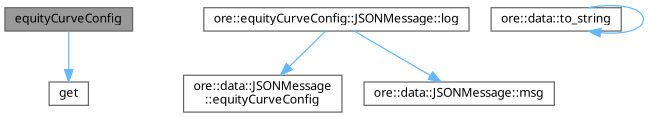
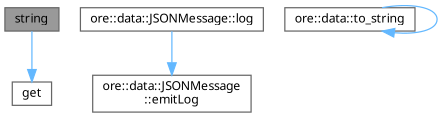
node "equityCurveConfig": label "equityCurveConfig" -> "string"
node "ore::equityCurveConfig::JSONMessage::log": label "ore::equityCurveConfig::JSONMessage::log" -> "ore::data::JSONMessage::log"
node "ore::data::JSONMessage ::equityCurveConfig": label "ore::data::JSONMessage ::equityCurveConfig" -> "ore::data::JSONMessage ::emitLog"
node "ore::data::JSONMessage::msg": removed
